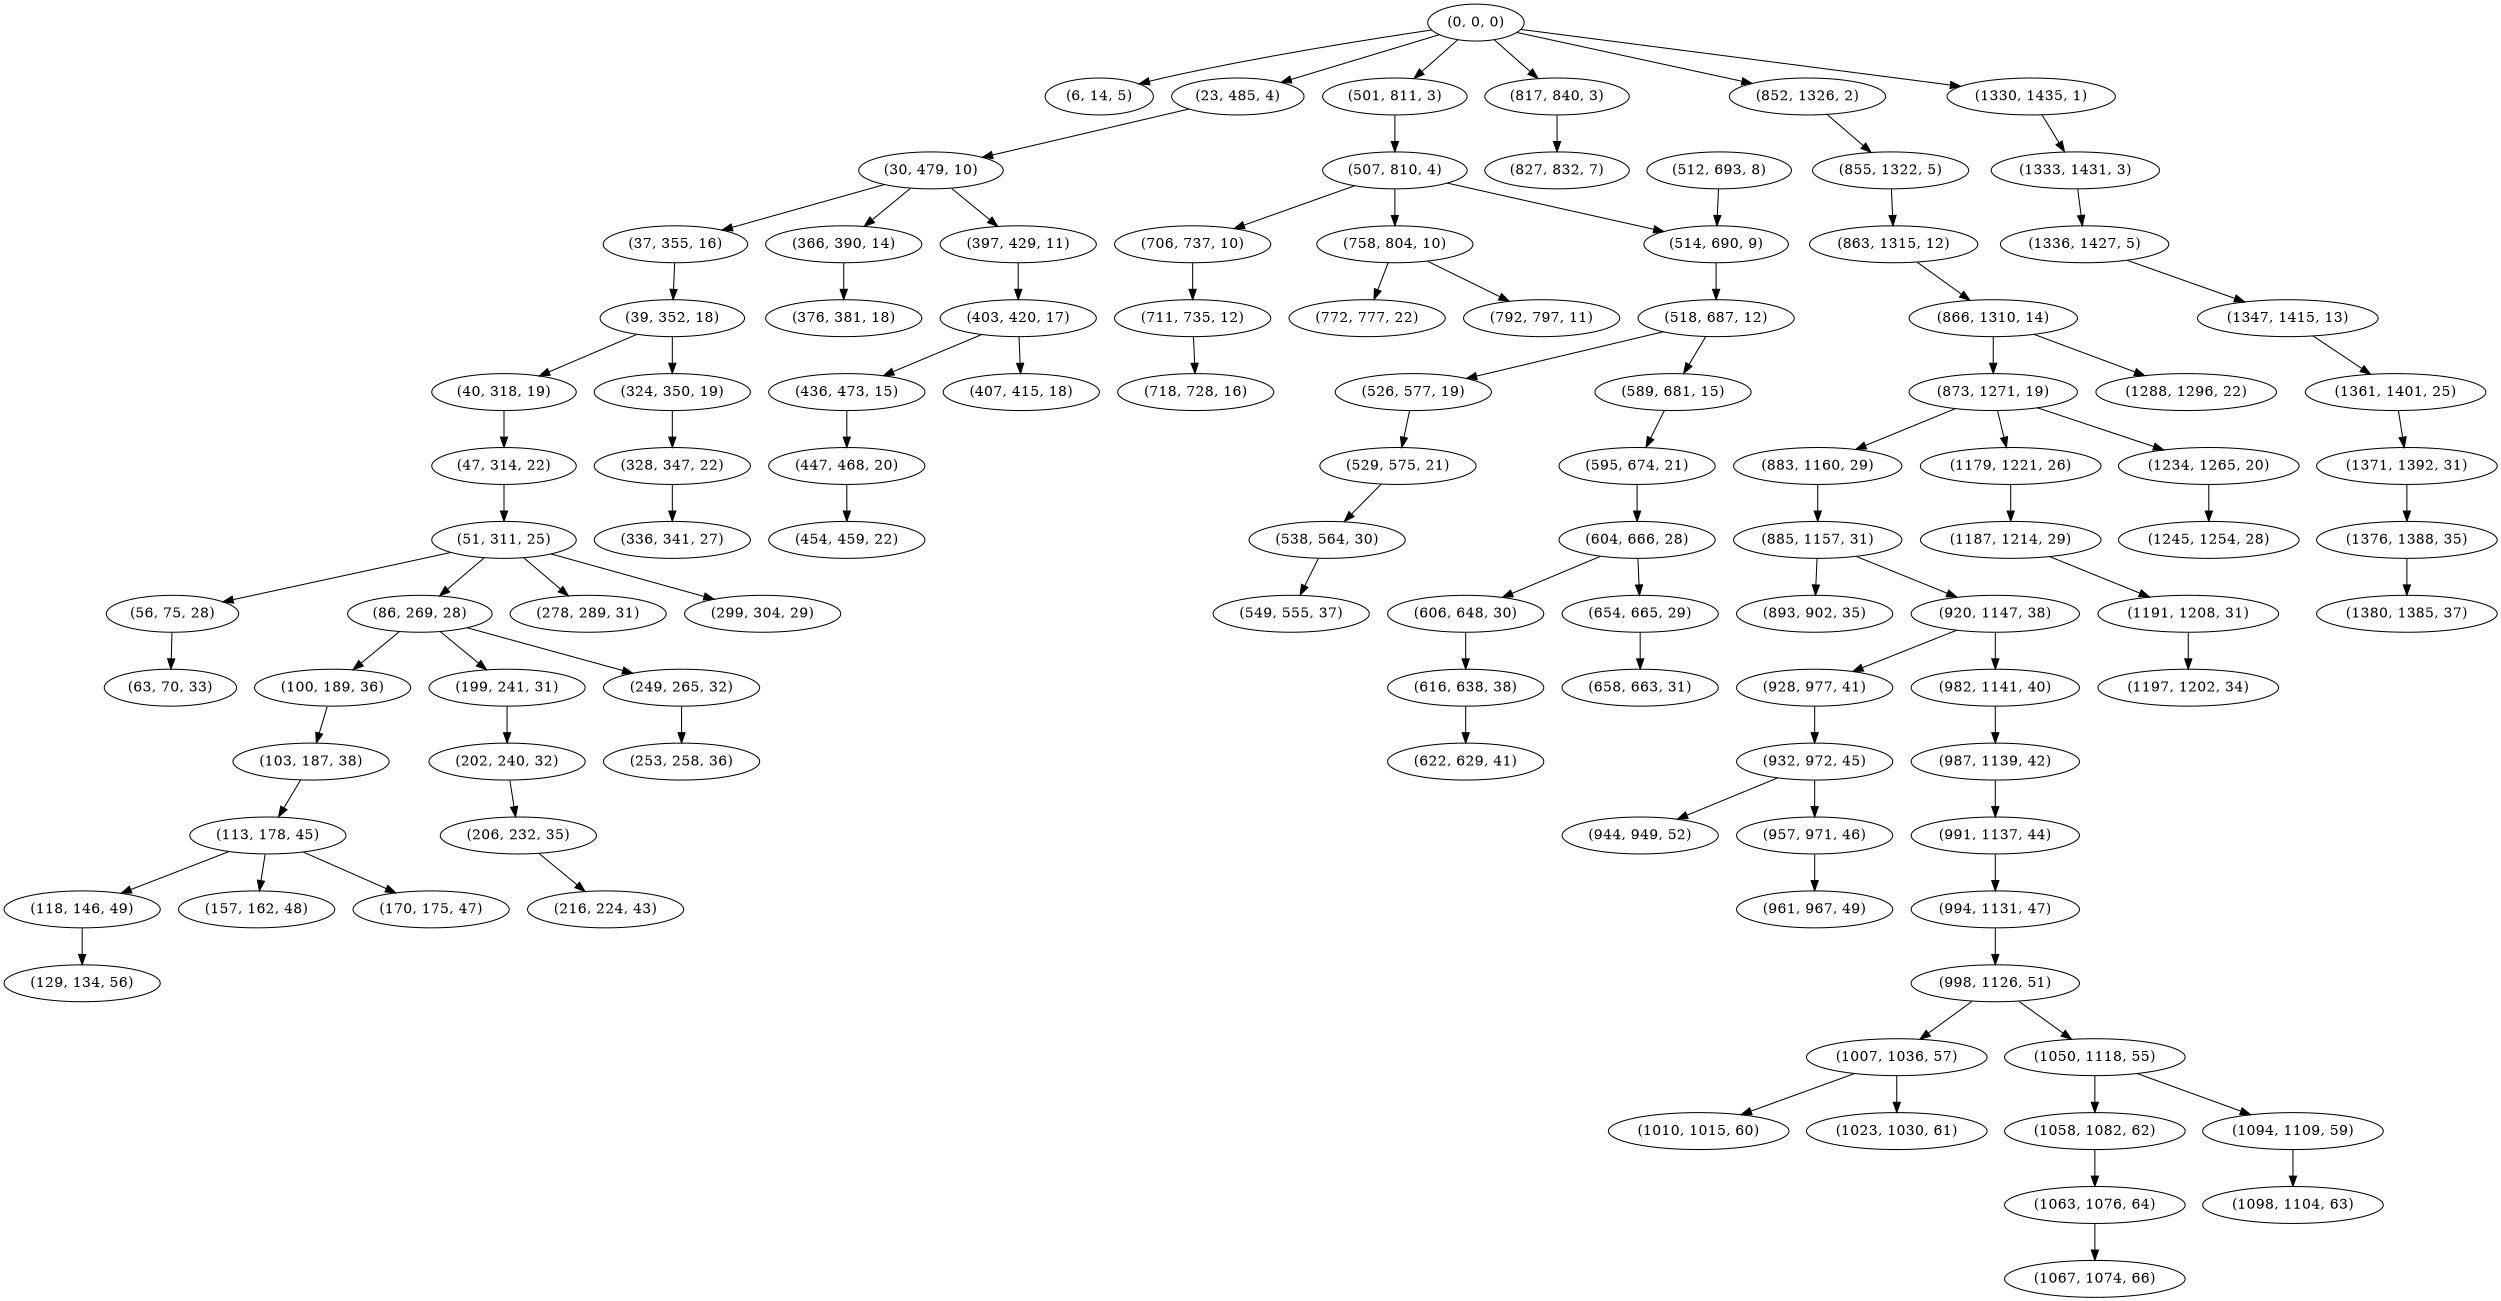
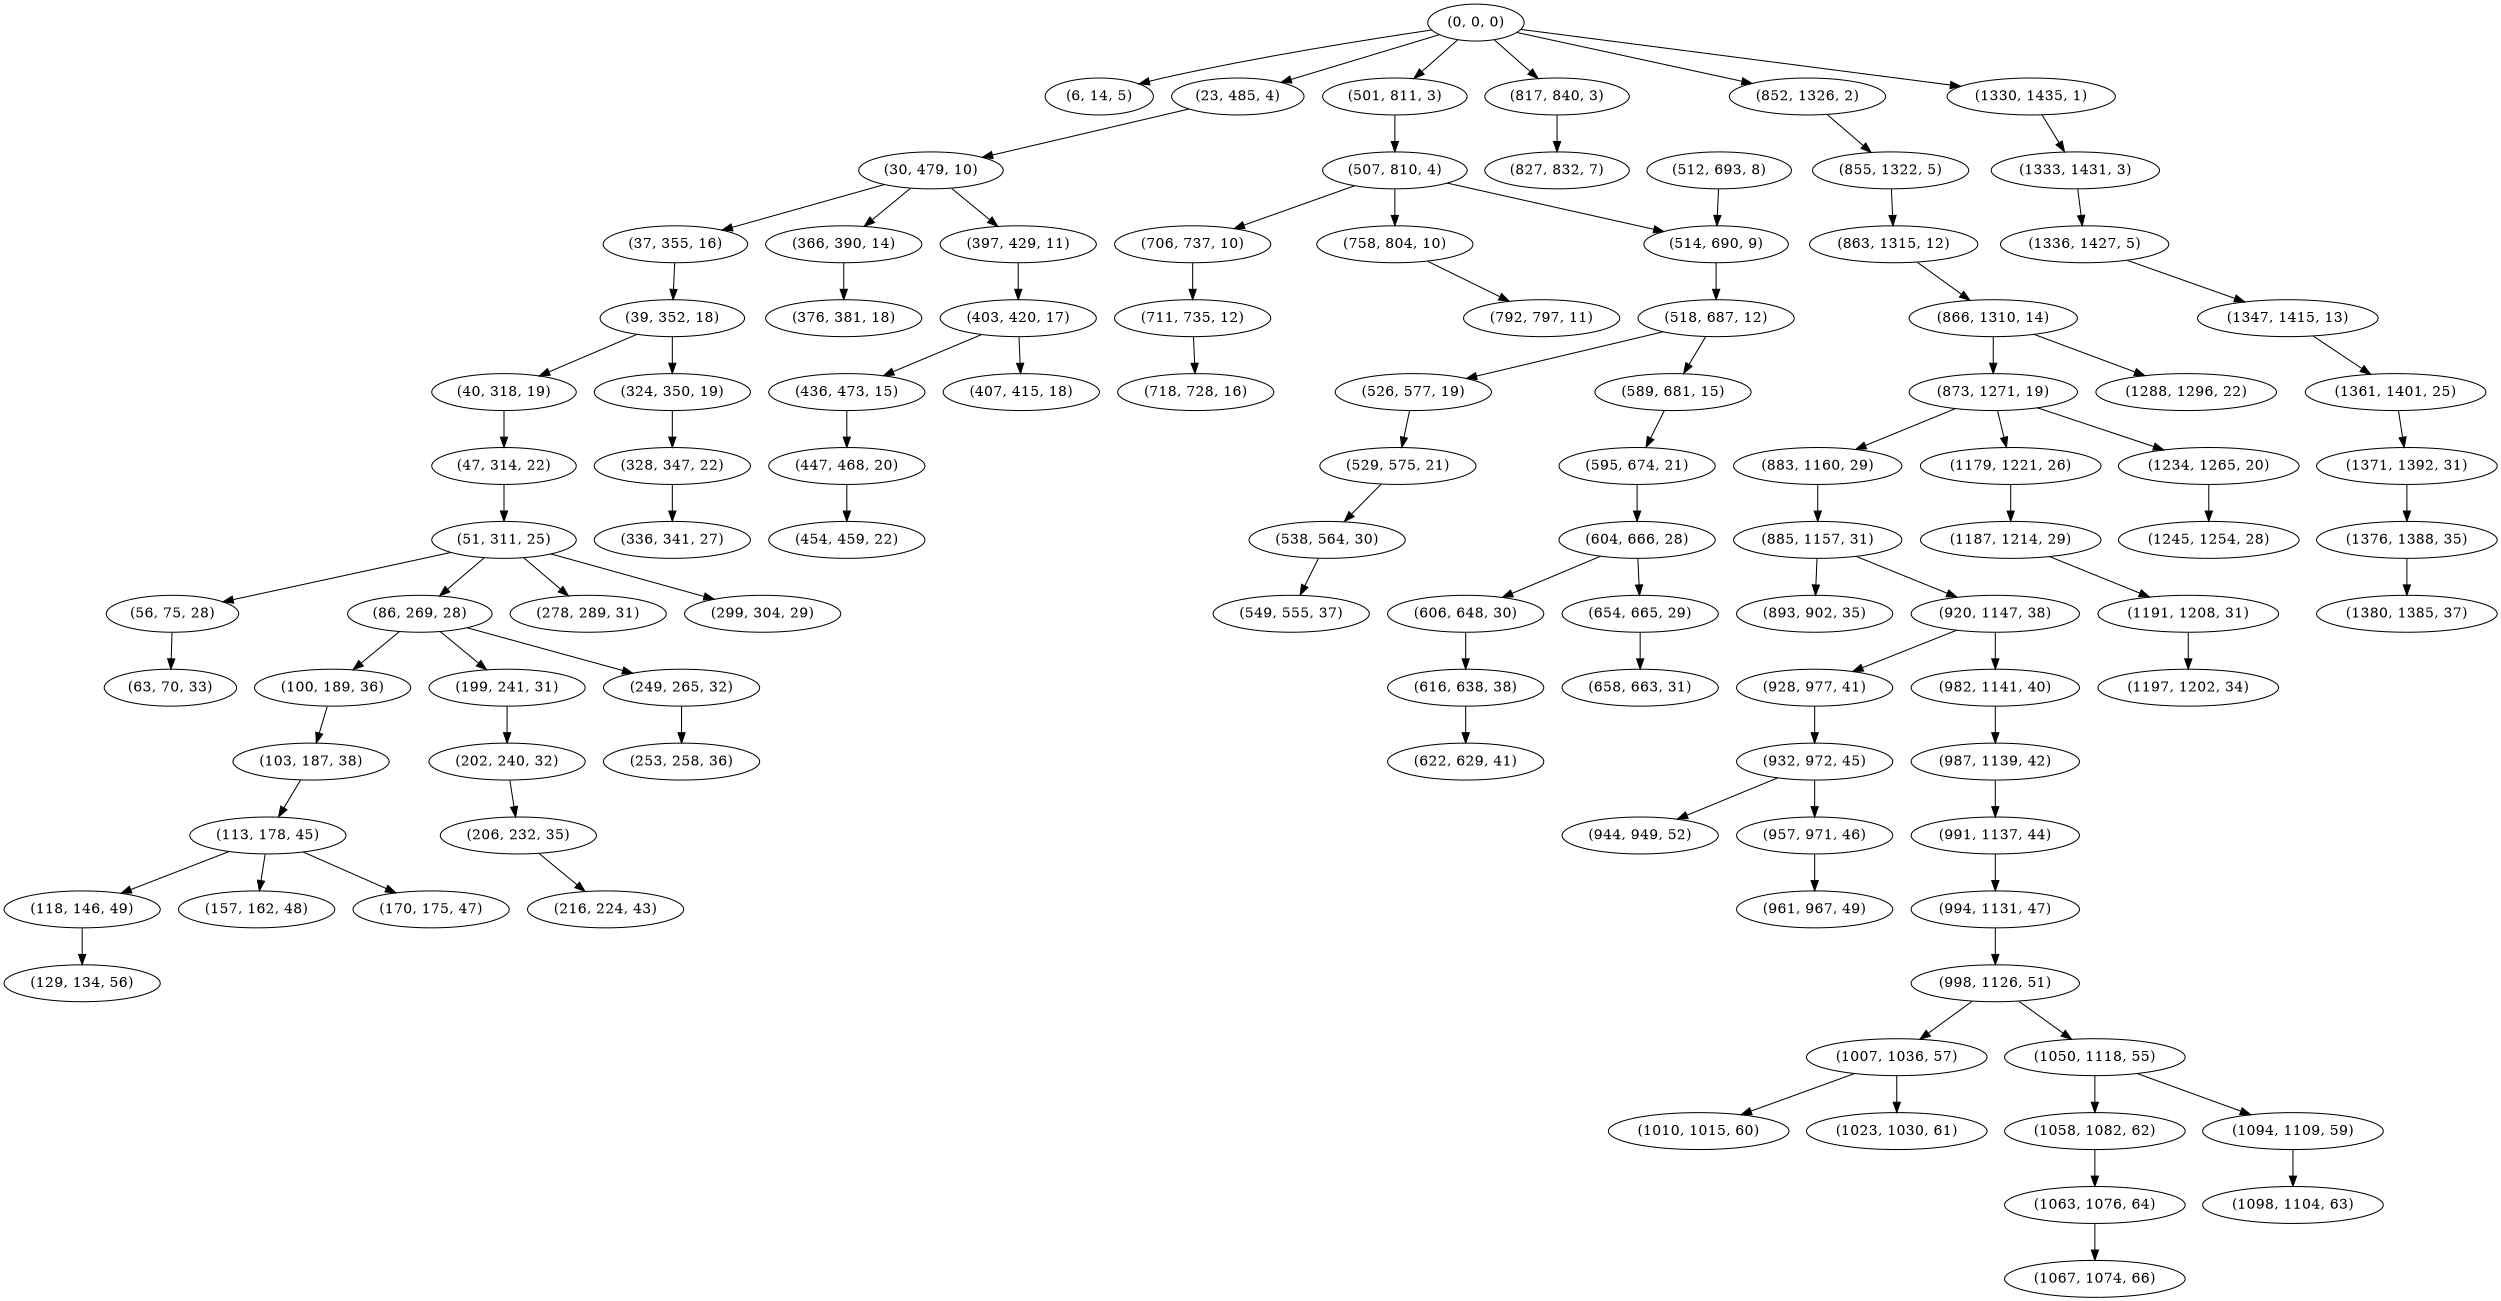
node "(772, 777, 22)": removed
